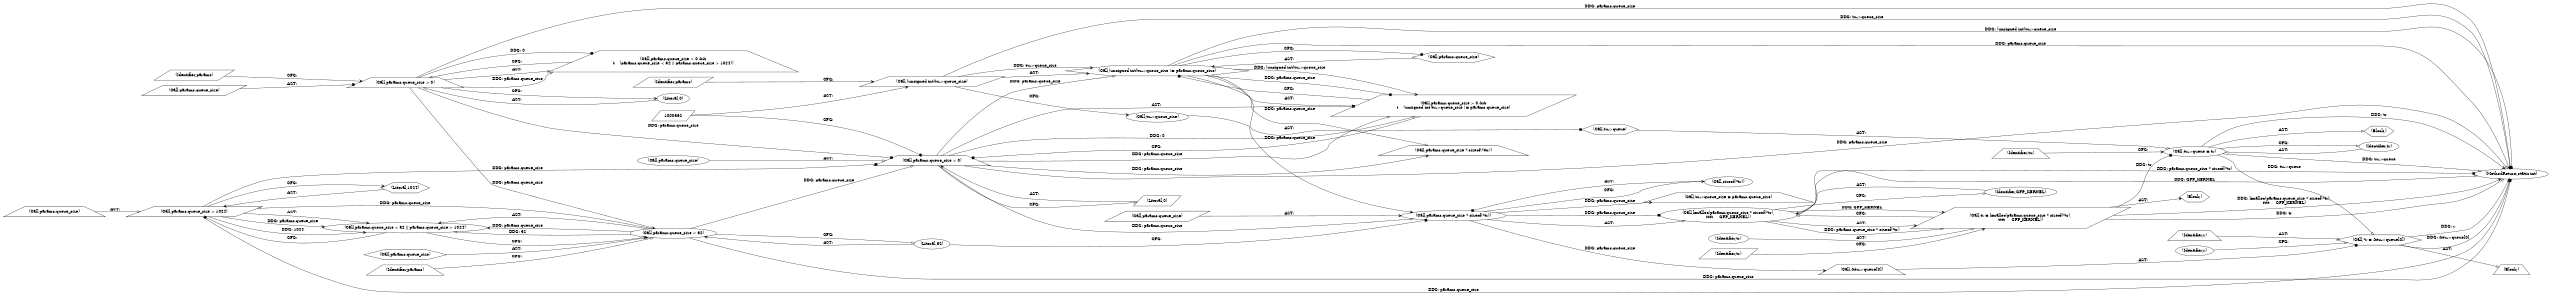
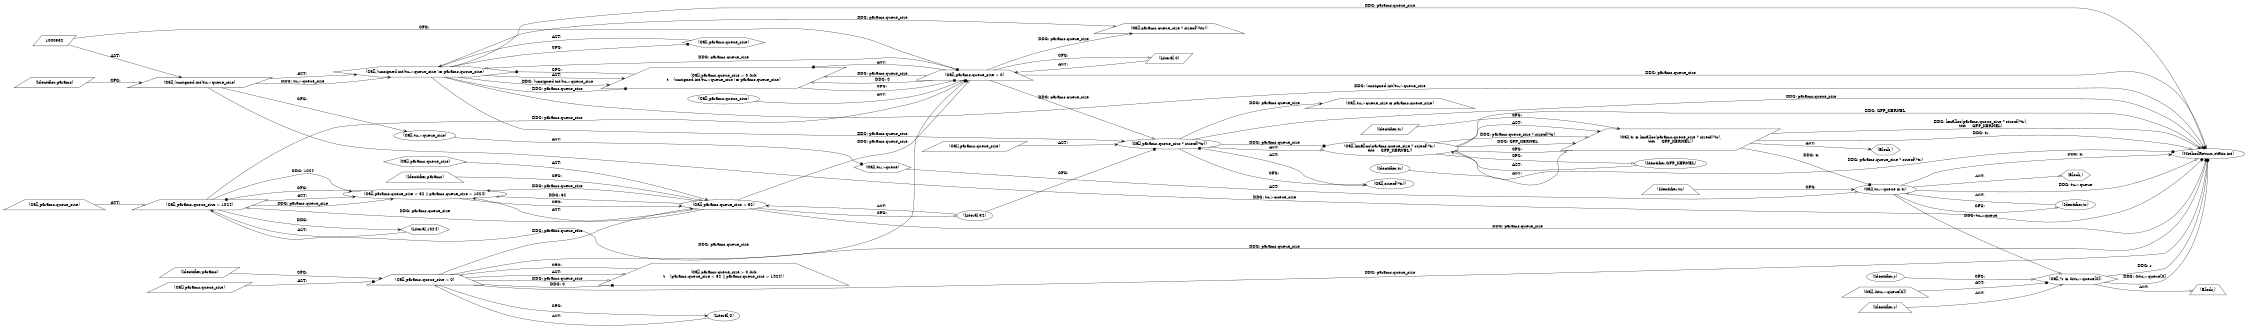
edge "(Call,params.queue_size > 1024)" -> "(Literal,1024)": label "CFG: " -> "DDG: "
edge "(Call,params.queue_size * sizeof(*tr))" -> "(Call,&tu->queue[0])": now "(Call,params.queue_size * sizeof(*tr))" -> "(MethodReturn,static int)"
